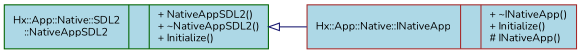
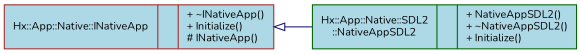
edge "Hx::App::Native::INativeApp" -> "Hx::App::Native::SDL2": reversed
